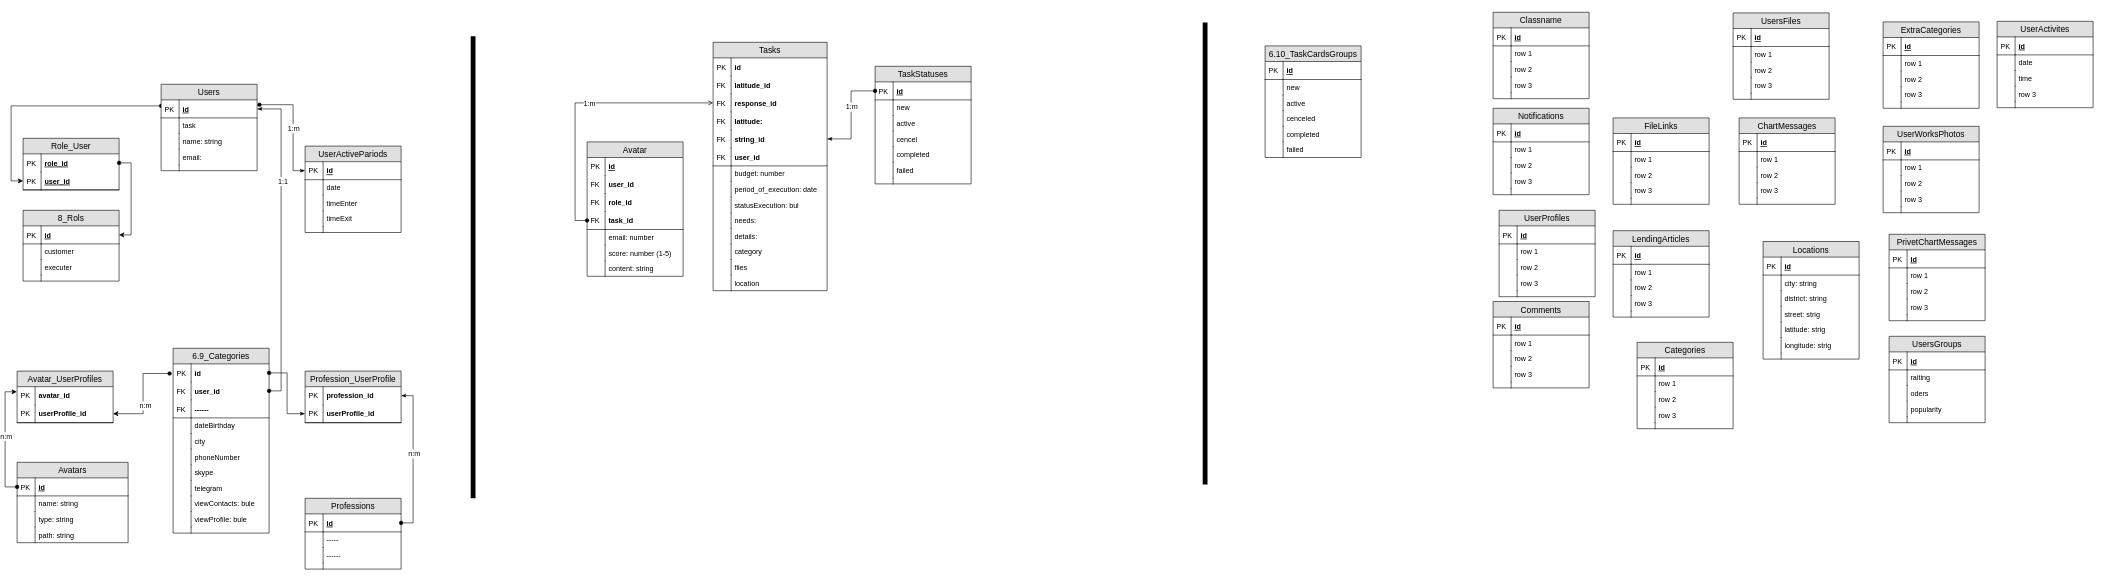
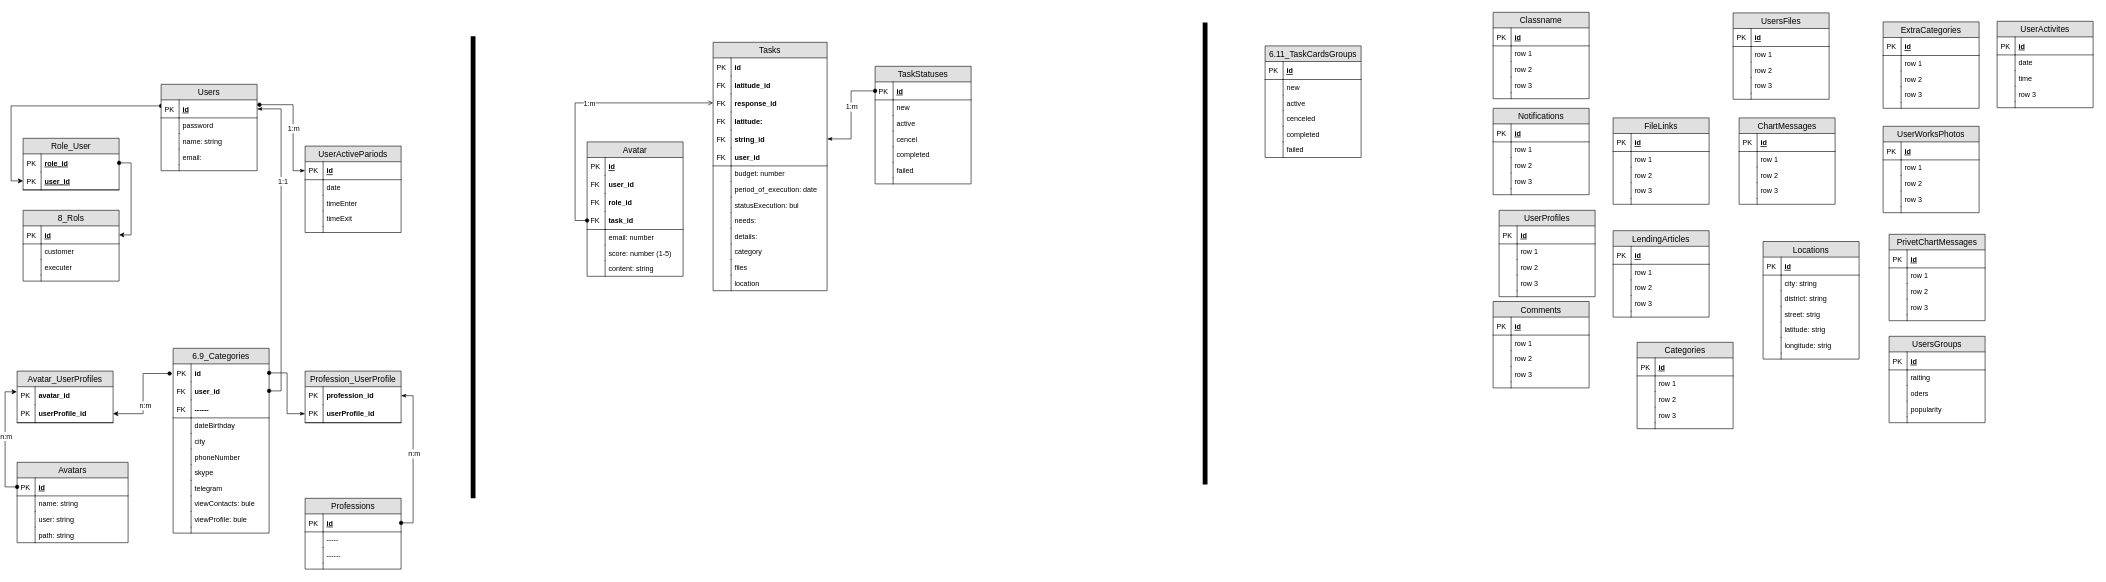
node "6.10_TaskCardsGroups": label "6.10_TaskCardsGroups" -> "6.11_TaskCardsGroups"
node "task": label "task" -> "password"
node "type: string": label "type: string" -> "user: string"
